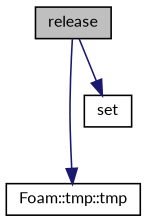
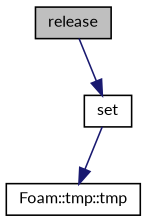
edge "release" -> "Foam::tmp::tmp": now "set" -> "Foam::tmp::tmp"
